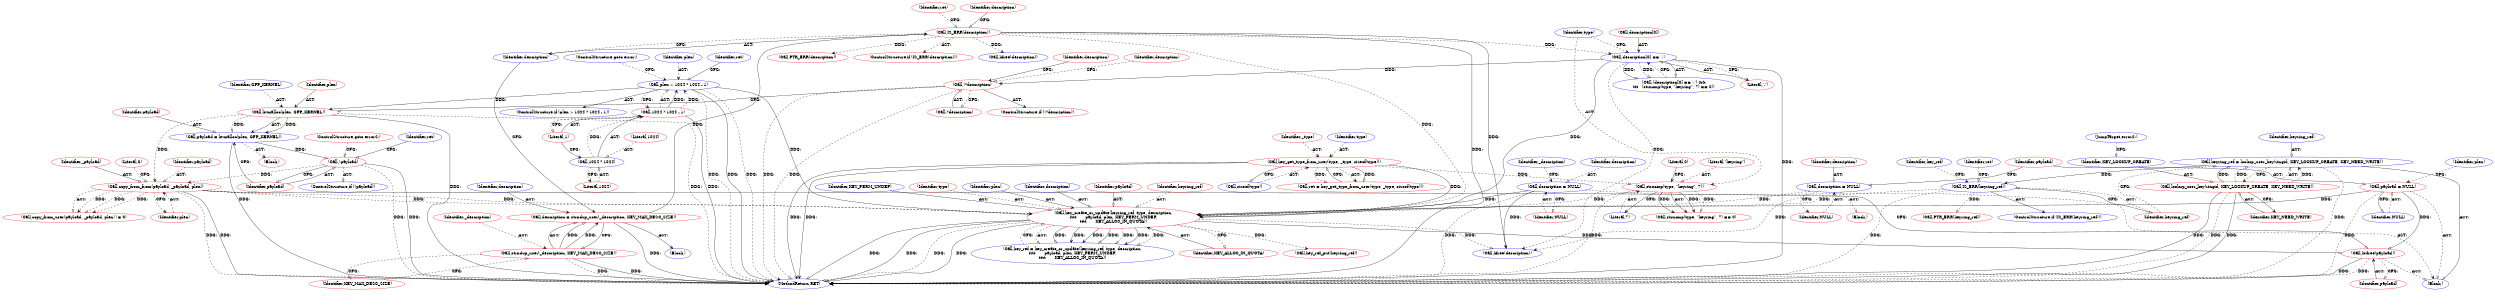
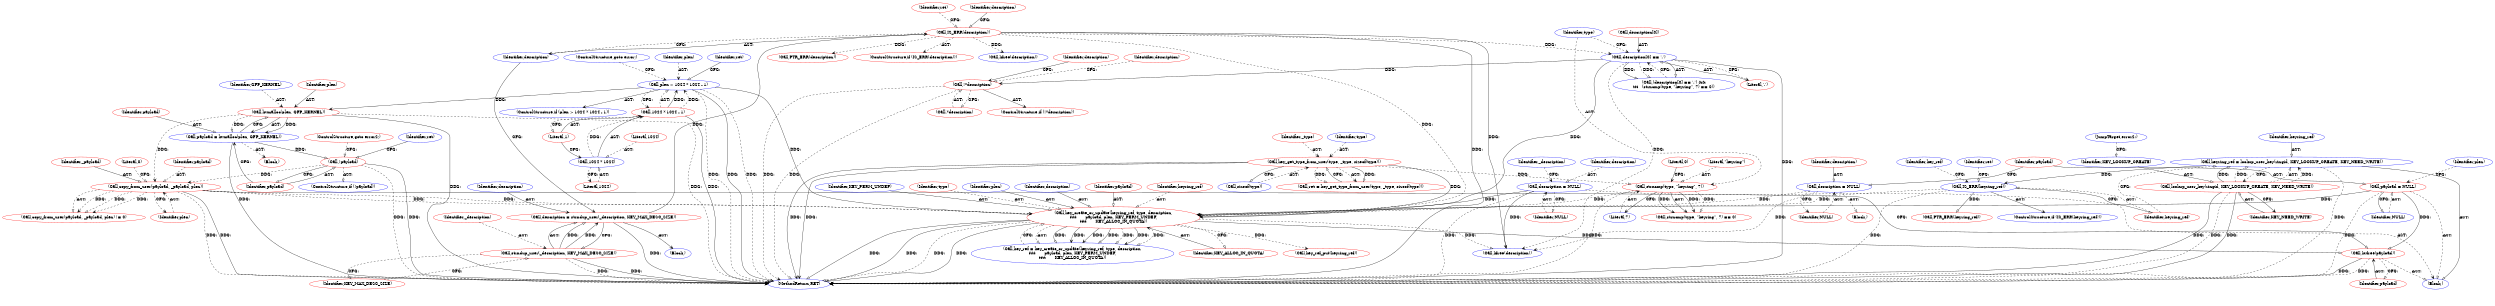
edge "(Call,*description)" -> "(Call,!*description)": style solid -> dashed
edge "(Call,!*description)" -> "(Call,kvmalloc(plen, GFP_KERNEL))": now "(Call,payload = kvmalloc(plen, GFP_KERNEL))" -> "(Call,kvmalloc(plen, GFP_KERNEL))"
node "(Call,copy_from_from(payload, _payload, plen))": label "(Call,copy_from_from(payload, _payload, plen))" -> "(Call,copy_from_user(payload, _payload, plen))"
edge "(Call,IS_ERR(keyring_ref))" -> "(Call,PTR_ERR(keyring_ref))": style dashed -> solid
